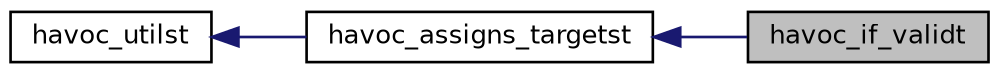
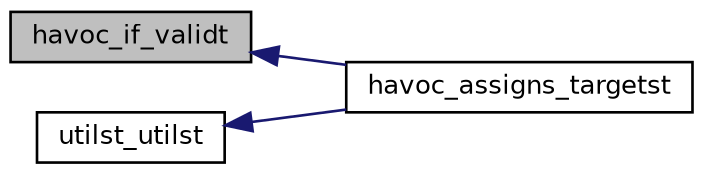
node "havoc_utilst": label "havoc_utilst" -> "utilst_utilst"
edge "havoc_if_validt" -> "havoc_assigns_targetst": reversed
